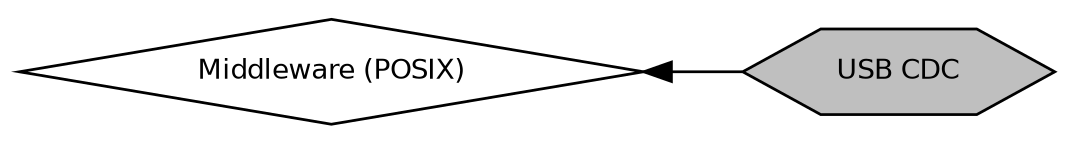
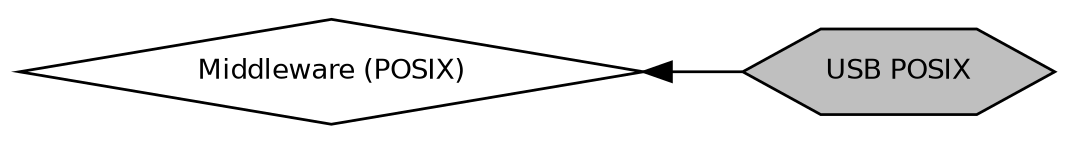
node "USB CDC": label "USB CDC" -> "USB POSIX"
